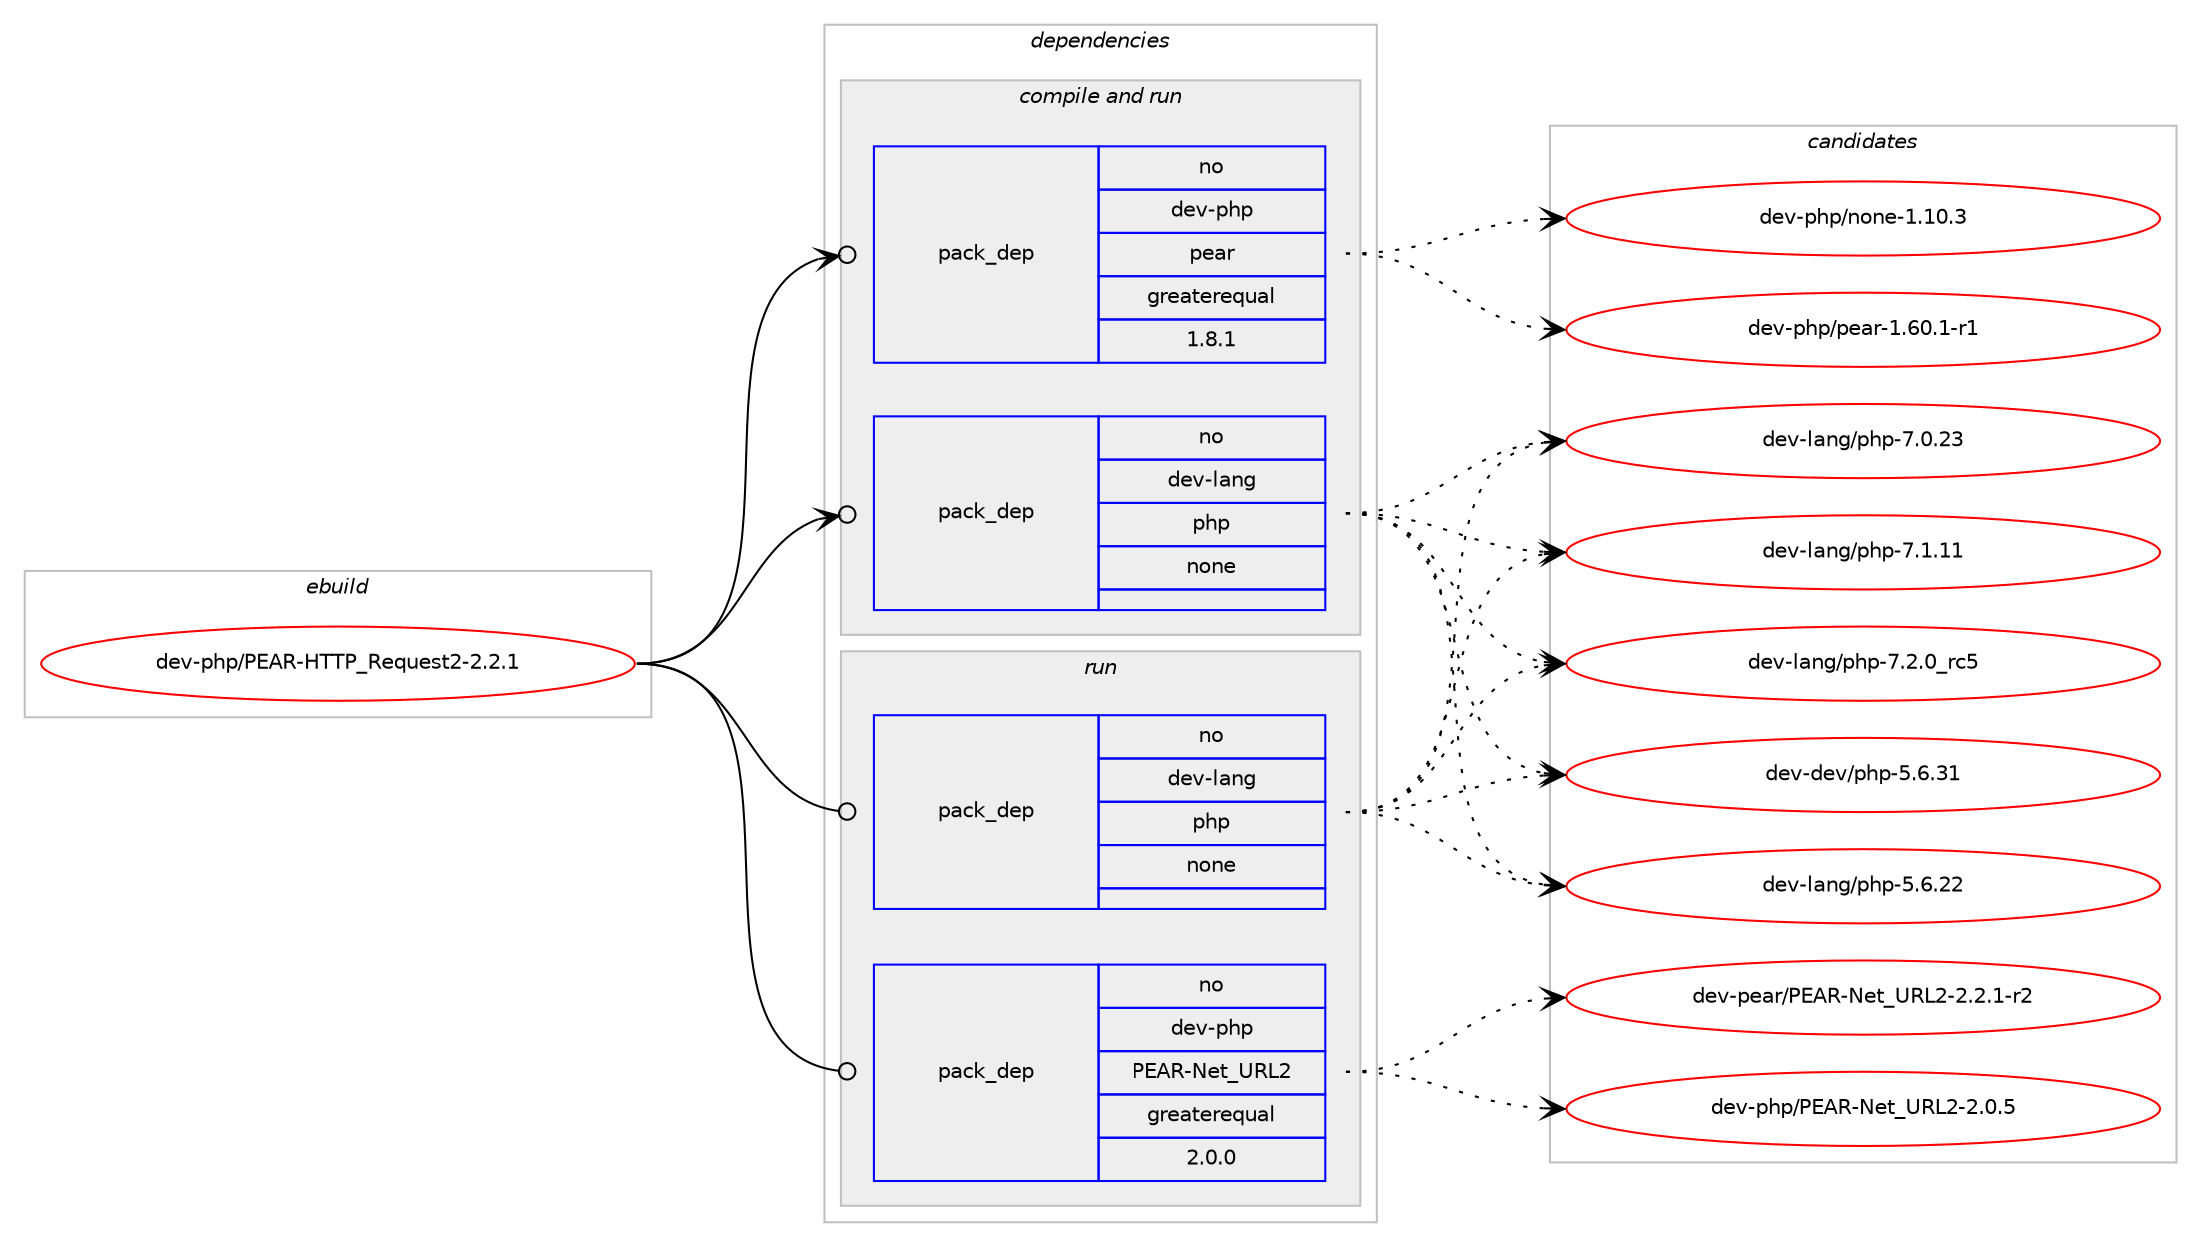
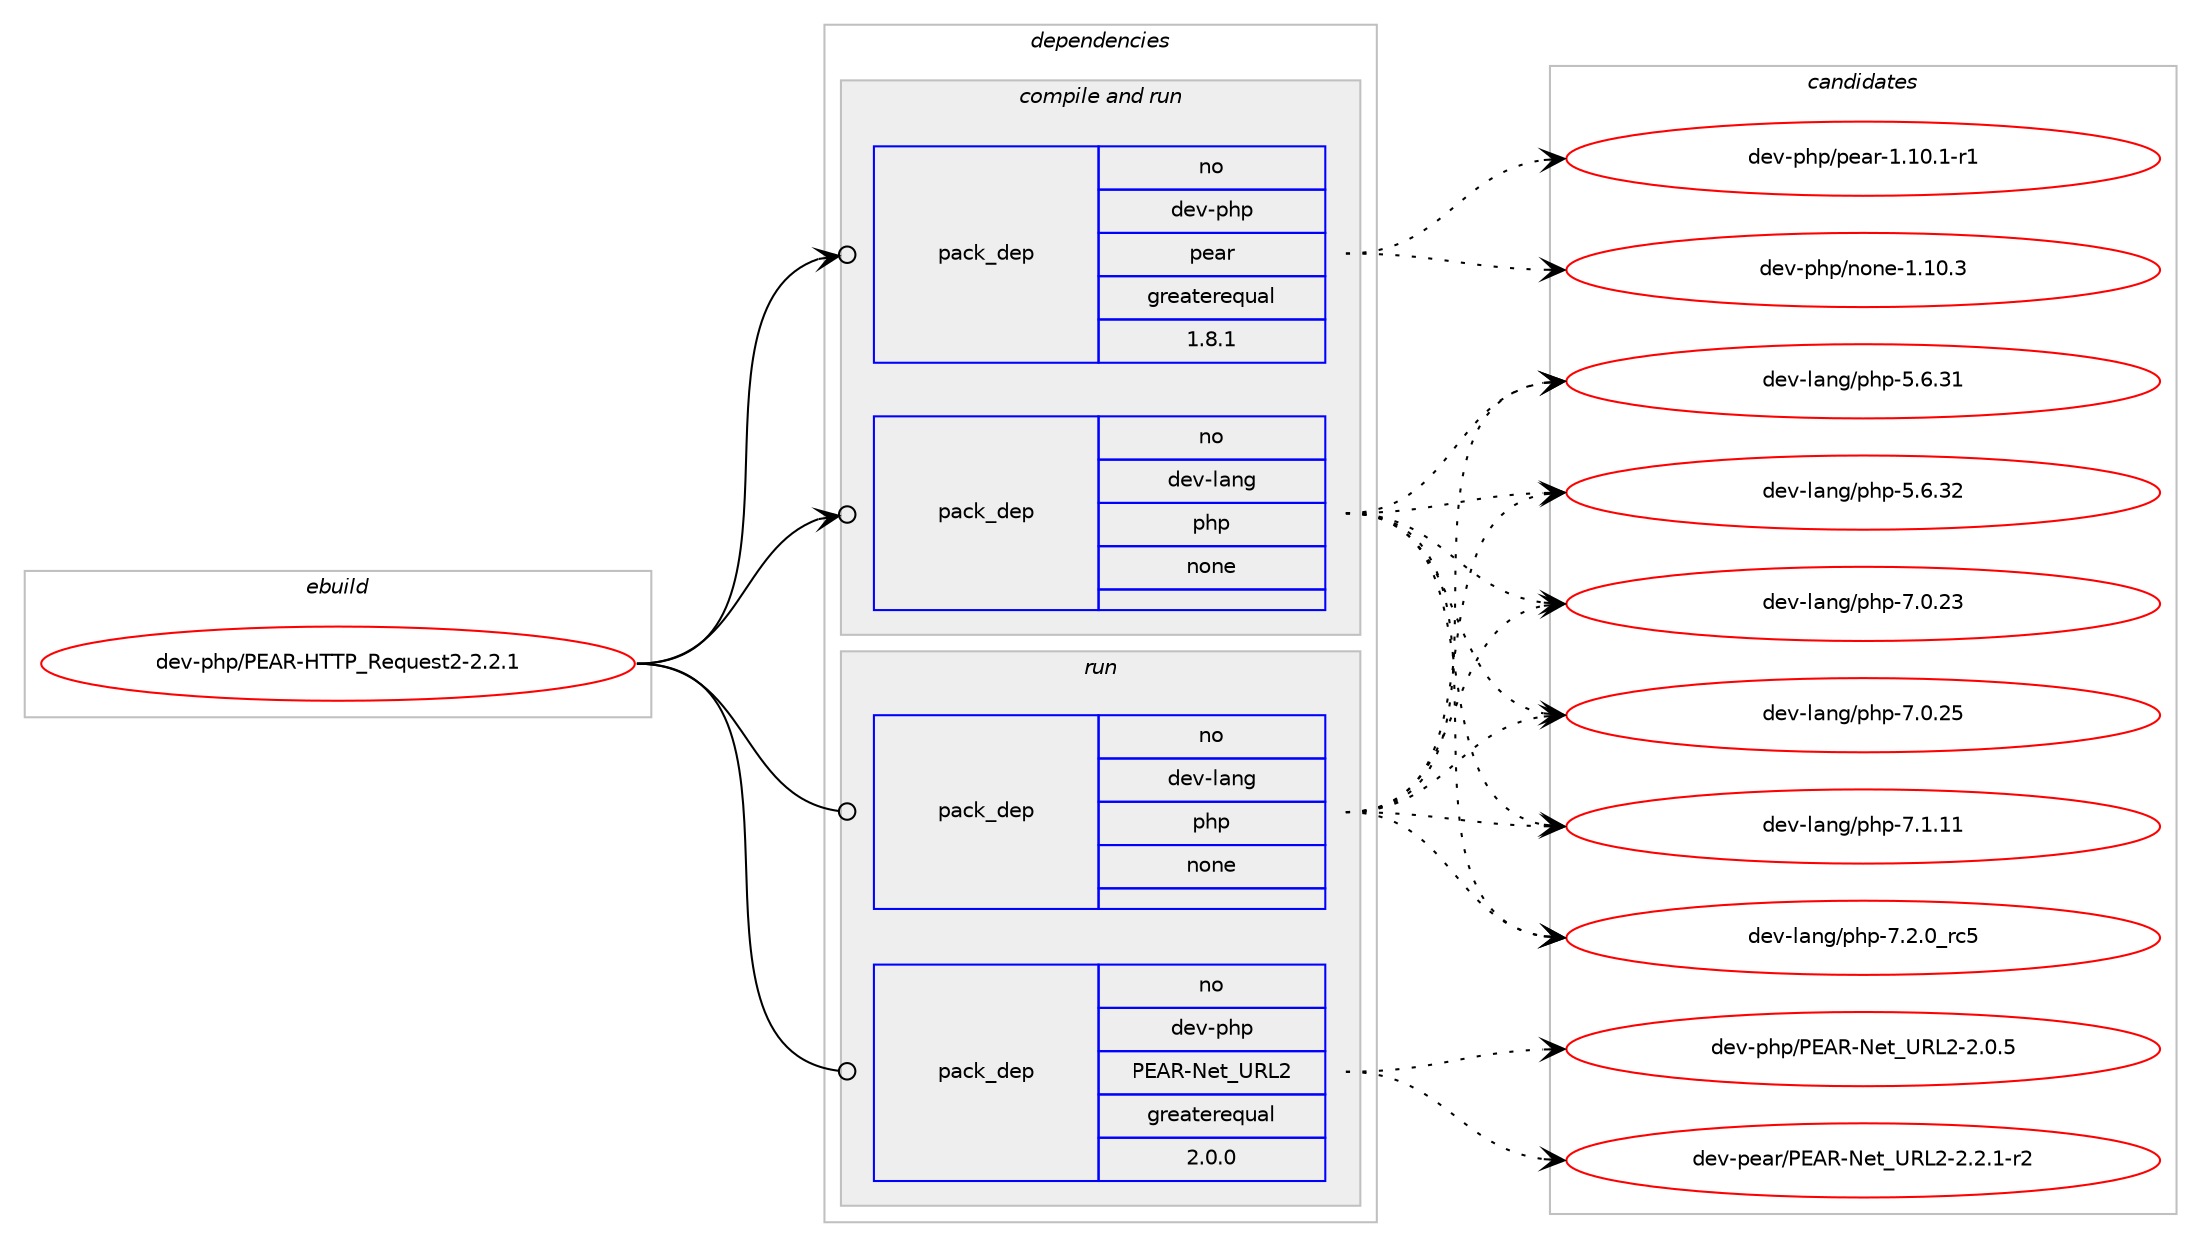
node "dev-php/pear-1.60.1-r1": label "dev-php/pear-1.60.1-r1" -> "dev-php/pear-1.10.1-r1"
node "dev-lang/php-7.0.25": added
node "dev-dev/php-5.6.31": label "dev-dev/php-5.6.31" -> "dev-lang/php-5.6.31"
node "dev-lang/php-5.6.22": label "dev-lang/php-5.6.22" -> "dev-lang/php-5.6.32"
